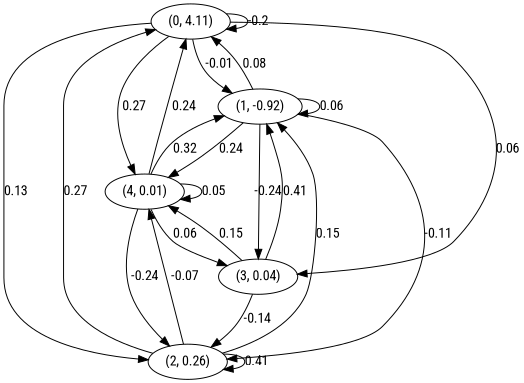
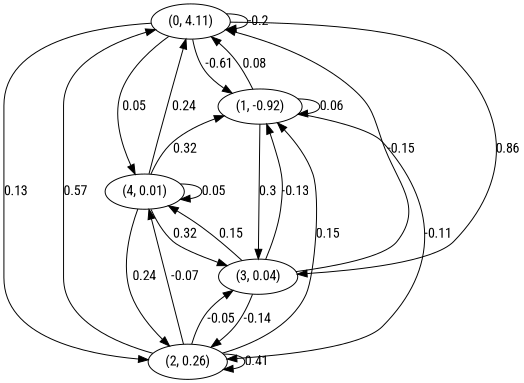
edge "(0, 4.11)" -> "(1, -0.92)": label "-0.01" -> "-0.61"
edge "(0, 4.11)" -> "(4, 0.01)": label "0.27" -> "0.05"
edge "(1, -0.92)" -> "(4, 0.01)": removed, label "0.24"
edge "(0, 4.11)" -> "(3, 0.04)": label "0.06" -> "0.86"
edge "(3, 0.04)" -> "(0, 4.11)": added, label "-0.15"
edge "(2, 0.26)" -> "(0, 4.11)": label "0.27" -> "0.57"
edge "(1, -0.92)" -> "(3, 0.04)": label "-0.24" -> "0.3"
edge "(3, 0.04)" -> "(1, -0.92)": label "0.41" -> "-0.13"
edge "(4, 0.01)" -> "(3, 0.04)": label "0.06" -> "0.32"
edge "(4, 0.01)" -> "(2, 0.26)": label "-0.24" -> "0.24"
edge "(2, 0.26)" -> "(3, 0.04)": added, label "-0.05"
